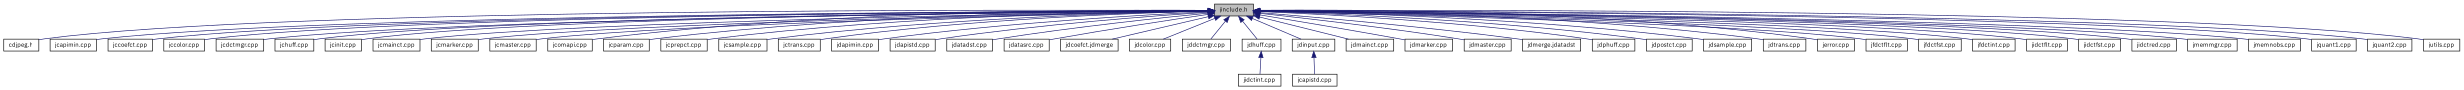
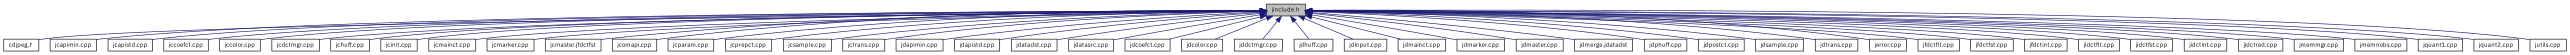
node "jcmaster.cpp": label "jcmaster.cpp" -> "jcmaster.jfdctfst"
node "jdcoefct.jdmerge": label "jdcoefct.jdmerge" -> "jdcoefct.cpp"
edge "jidctint.cpp" -> "jdhuff.cpp": now "jidctint.cpp" -> "jinclude.h"
edge "jcapistd.cpp" -> "jdinput.cpp": now "jcapistd.cpp" -> "jinclude.h"
